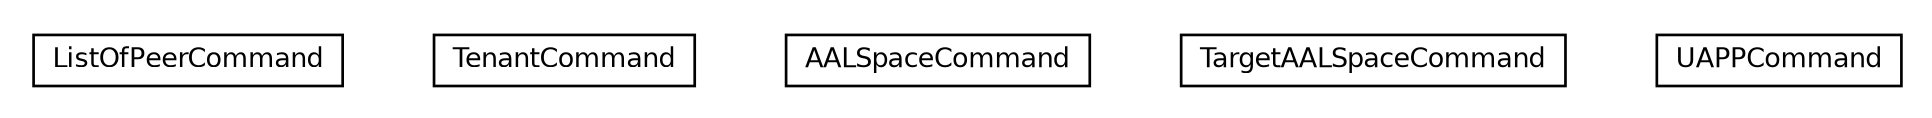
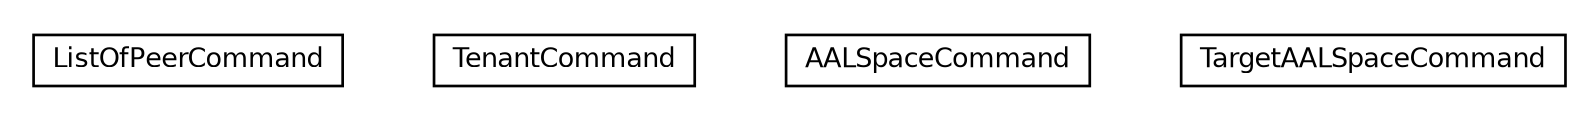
node "UAPPCommand": removed
